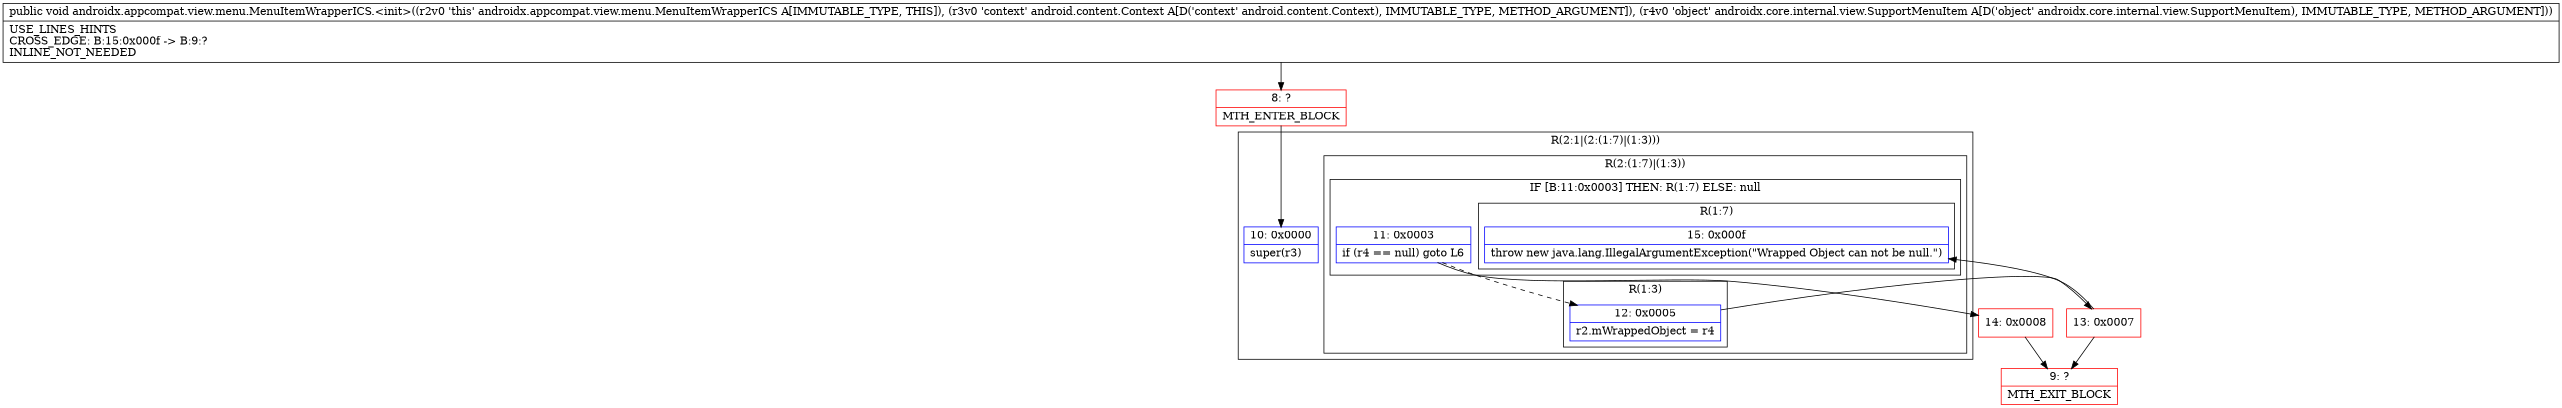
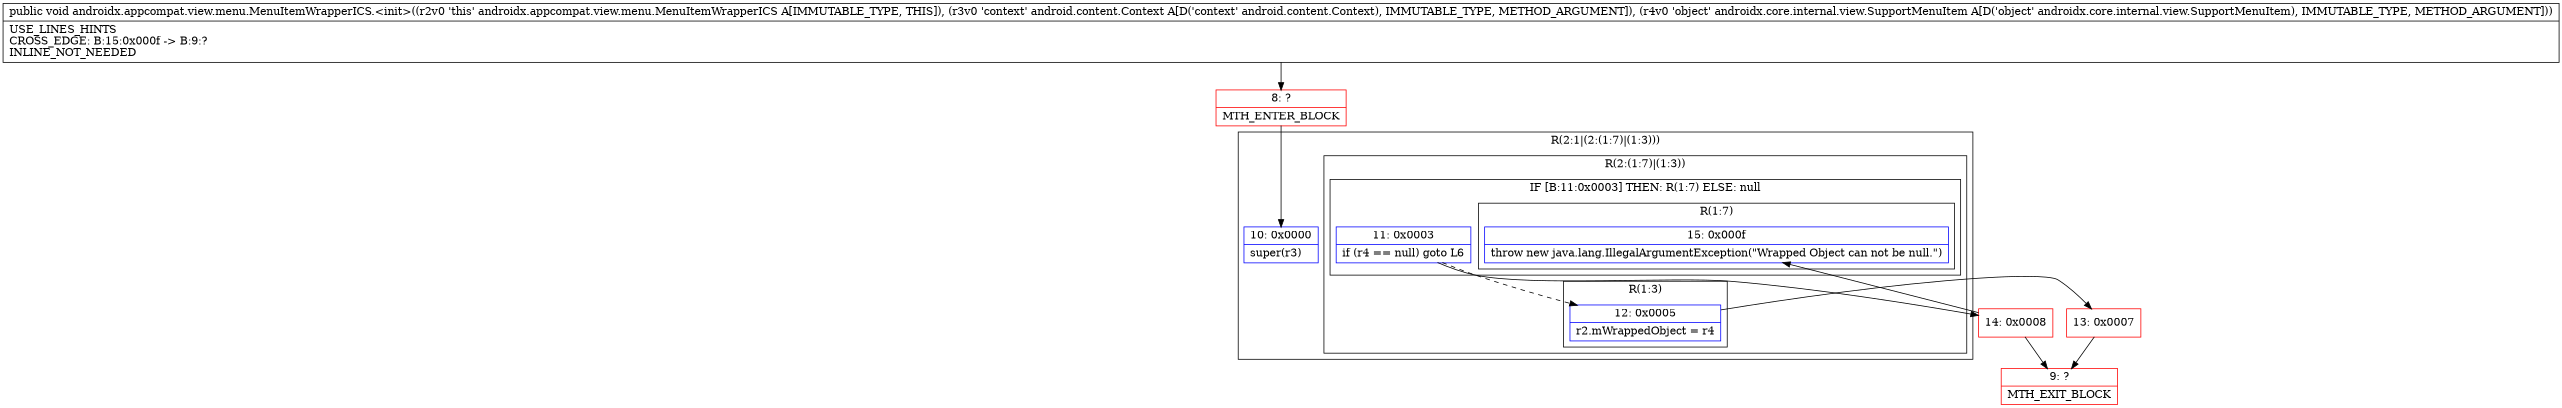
edge "13: 0x0007" -> "15: 0x000f": now "14: 0x0008" -> "15: 0x000f"
